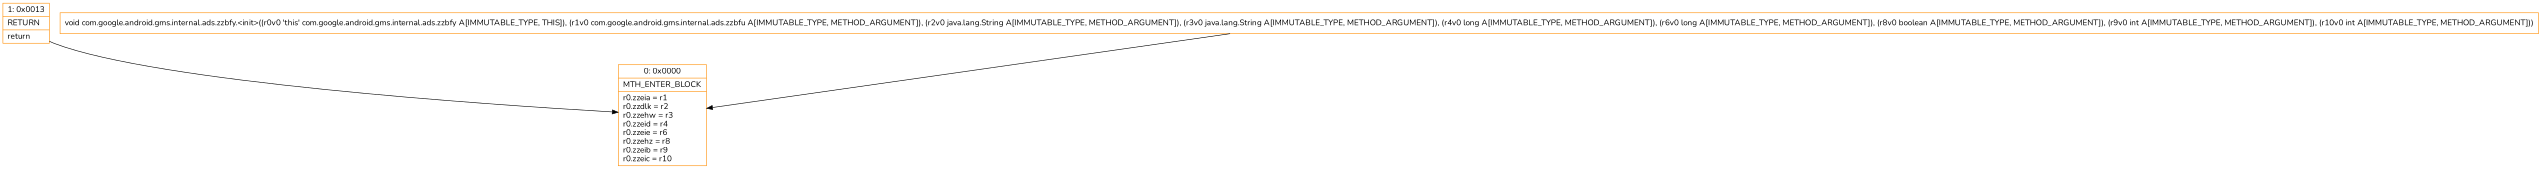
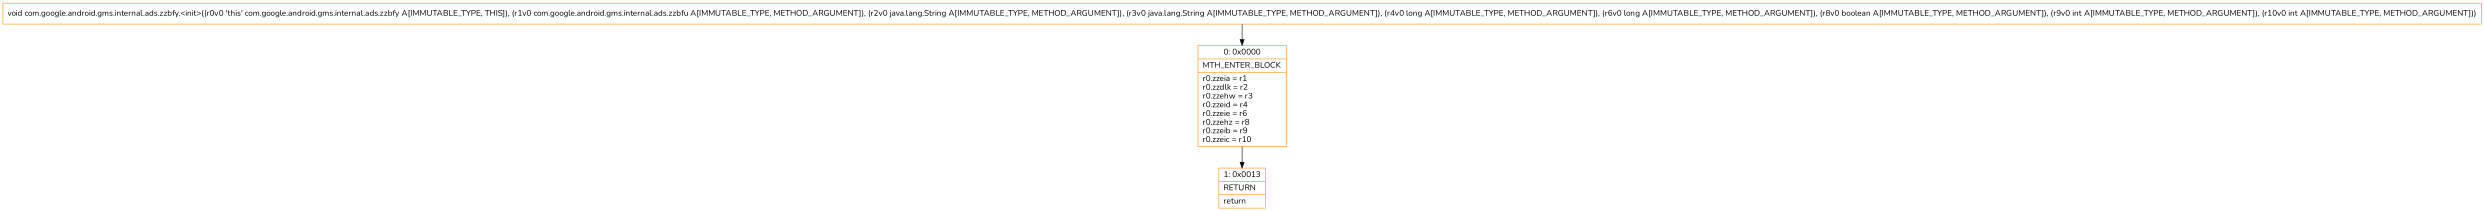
edge "1: 0x0013" -> "0: 0x0000": reversed
